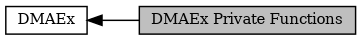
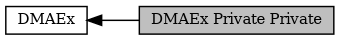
node "DMAEx Private Functions": label "DMAEx Private Functions" -> "DMAEx Private Private"
